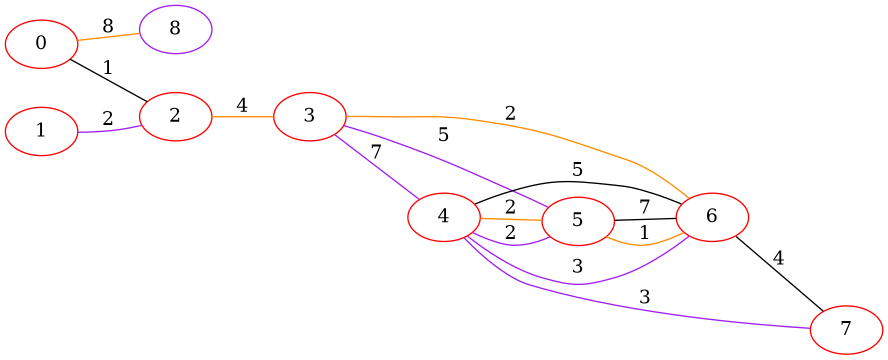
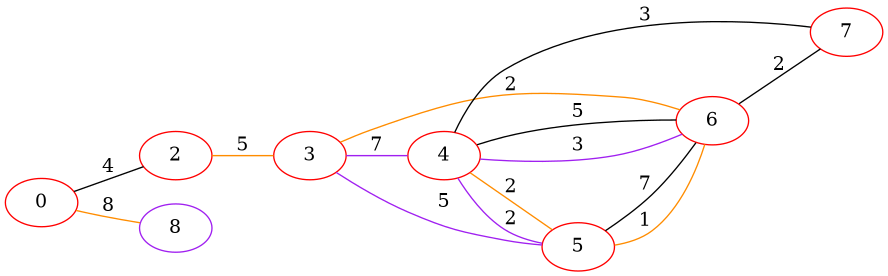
edge "0" -- "2": label "1" -> "4"
edge "2" -- "3": label "4" -> "5"
node "1": removed
edge "6" -- "7": label "4" -> "2"
edge "4" -- "7": color purple -> black
